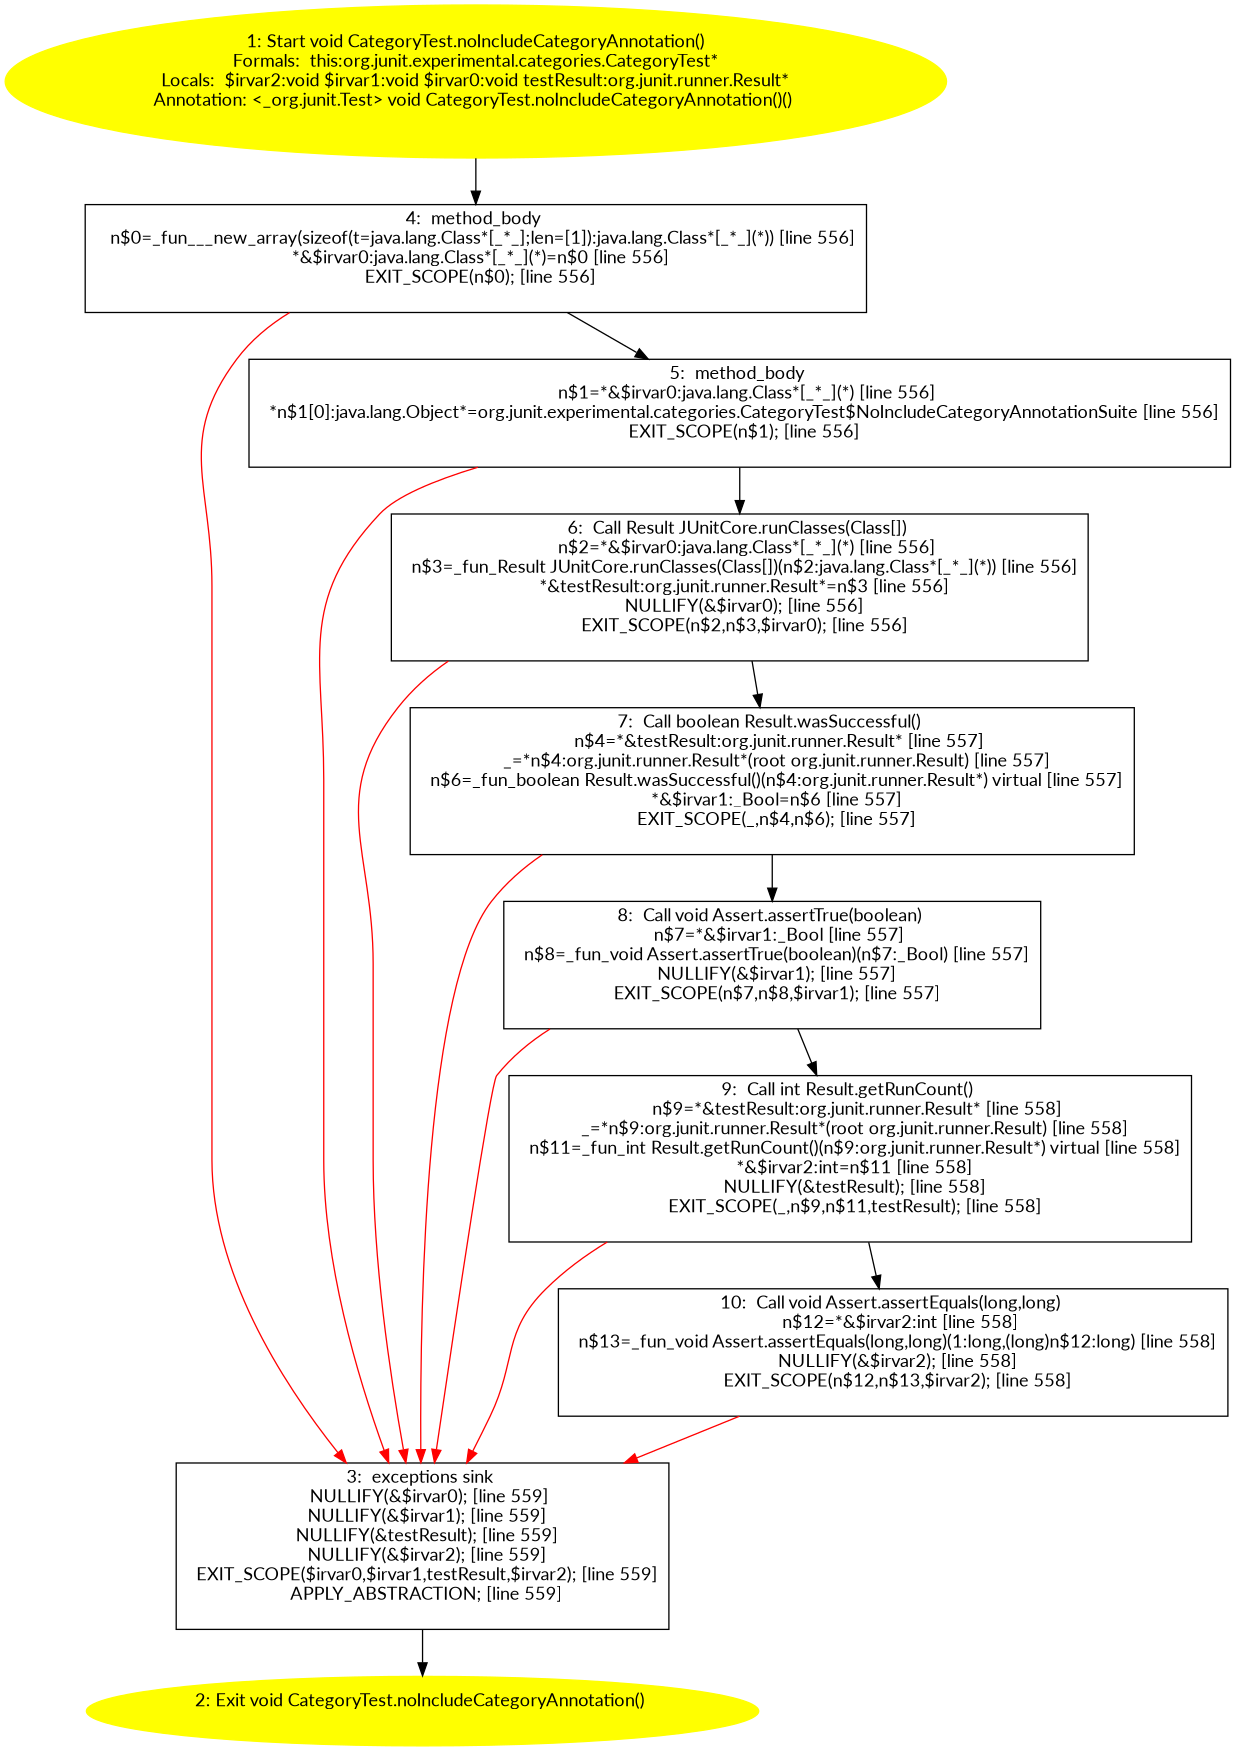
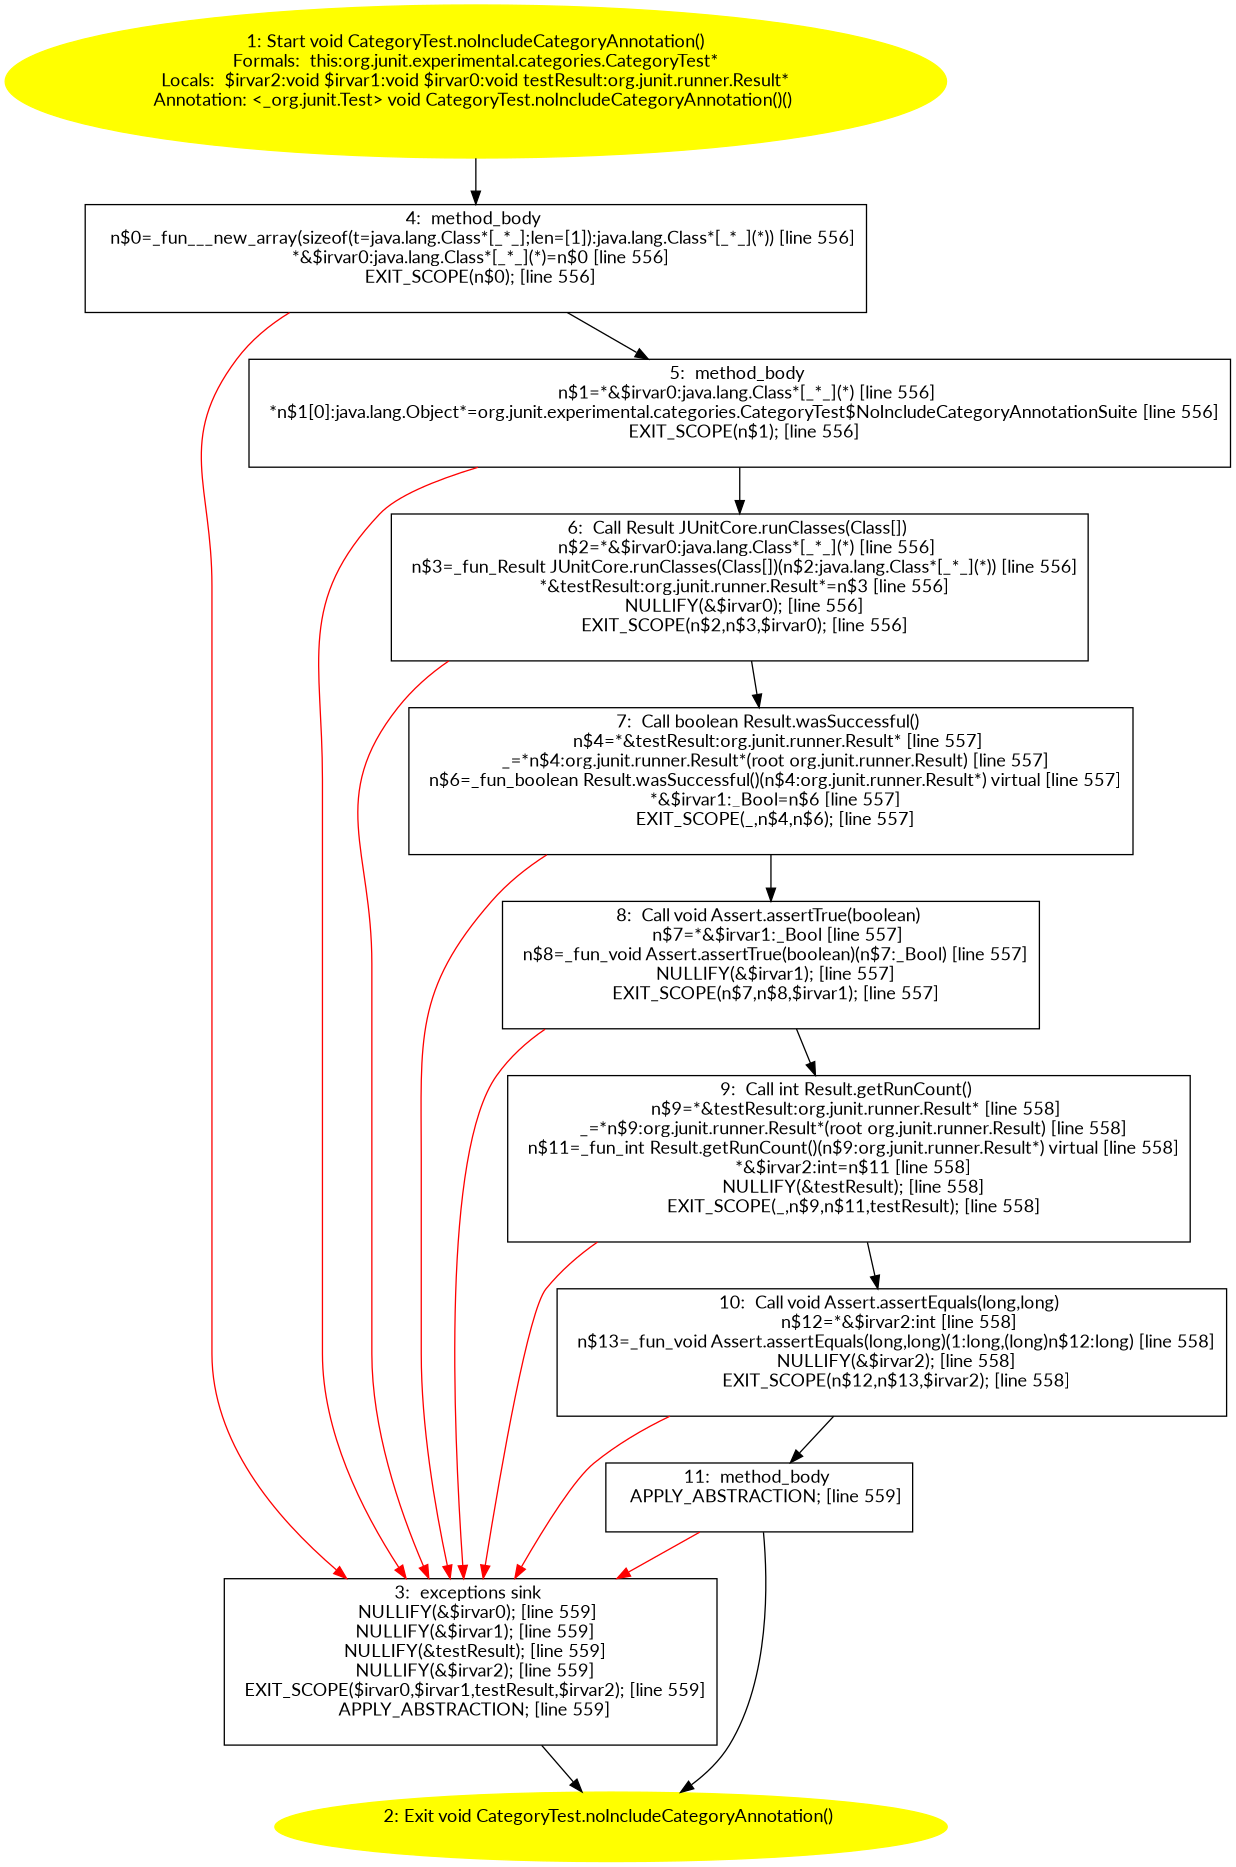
node "11:  method_body APPLY_ABSTRACTION; [line 559]": added
